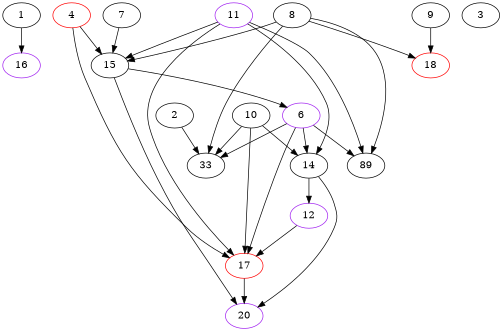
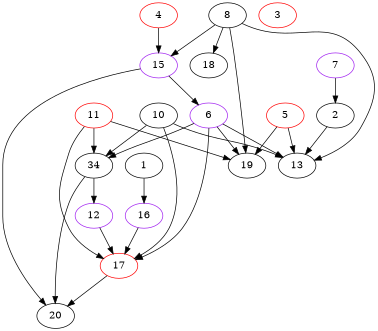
node "7": color black -> purple
node "11": color purple -> red
node "9": removed
node "3": color black -> red
edge "7" -> "15": now "7" -> "2"
edge "11" -> "15": removed
node "15": color black -> purple
node "18": color red -> black
node "5": added
edge "4" -> "17": now "16" -> "17"
node "33": label "33" -> "13"
node "14": label "14" -> "34"
node "89": label "89" -> "19"
node "20": color purple -> black
